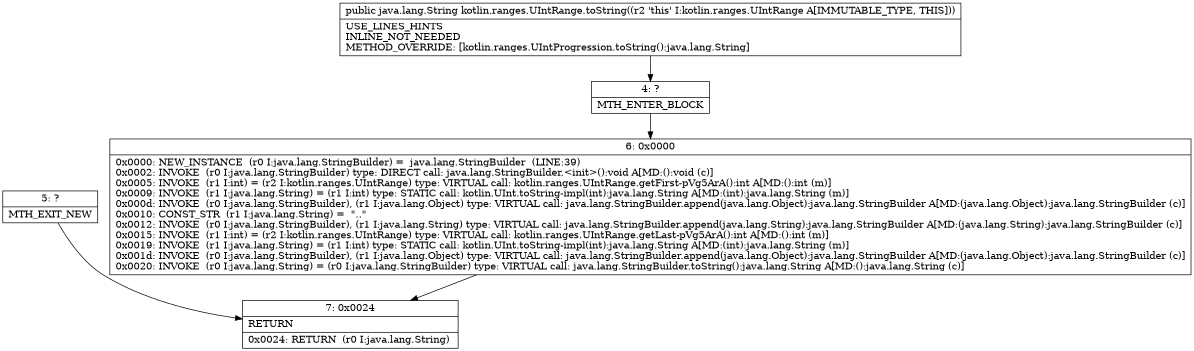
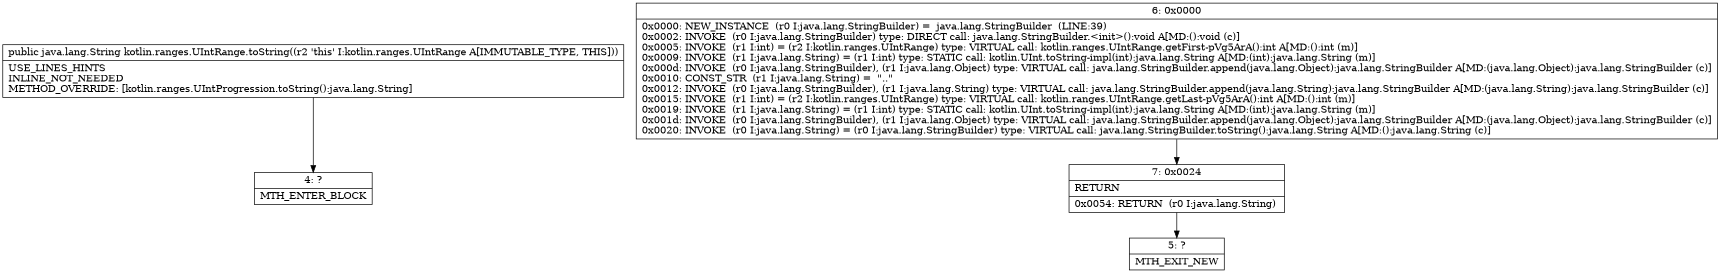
edge "4: ?" -> "6: 0x0000": removed
edge "5: ?" -> "7: 0x0024": reversed
node "7: 0x0024": text "0x0024: RETURN  (r0 I:java.lang.String)" -> "0x0054: RETURN  (r0 I:java.lang.String)"
